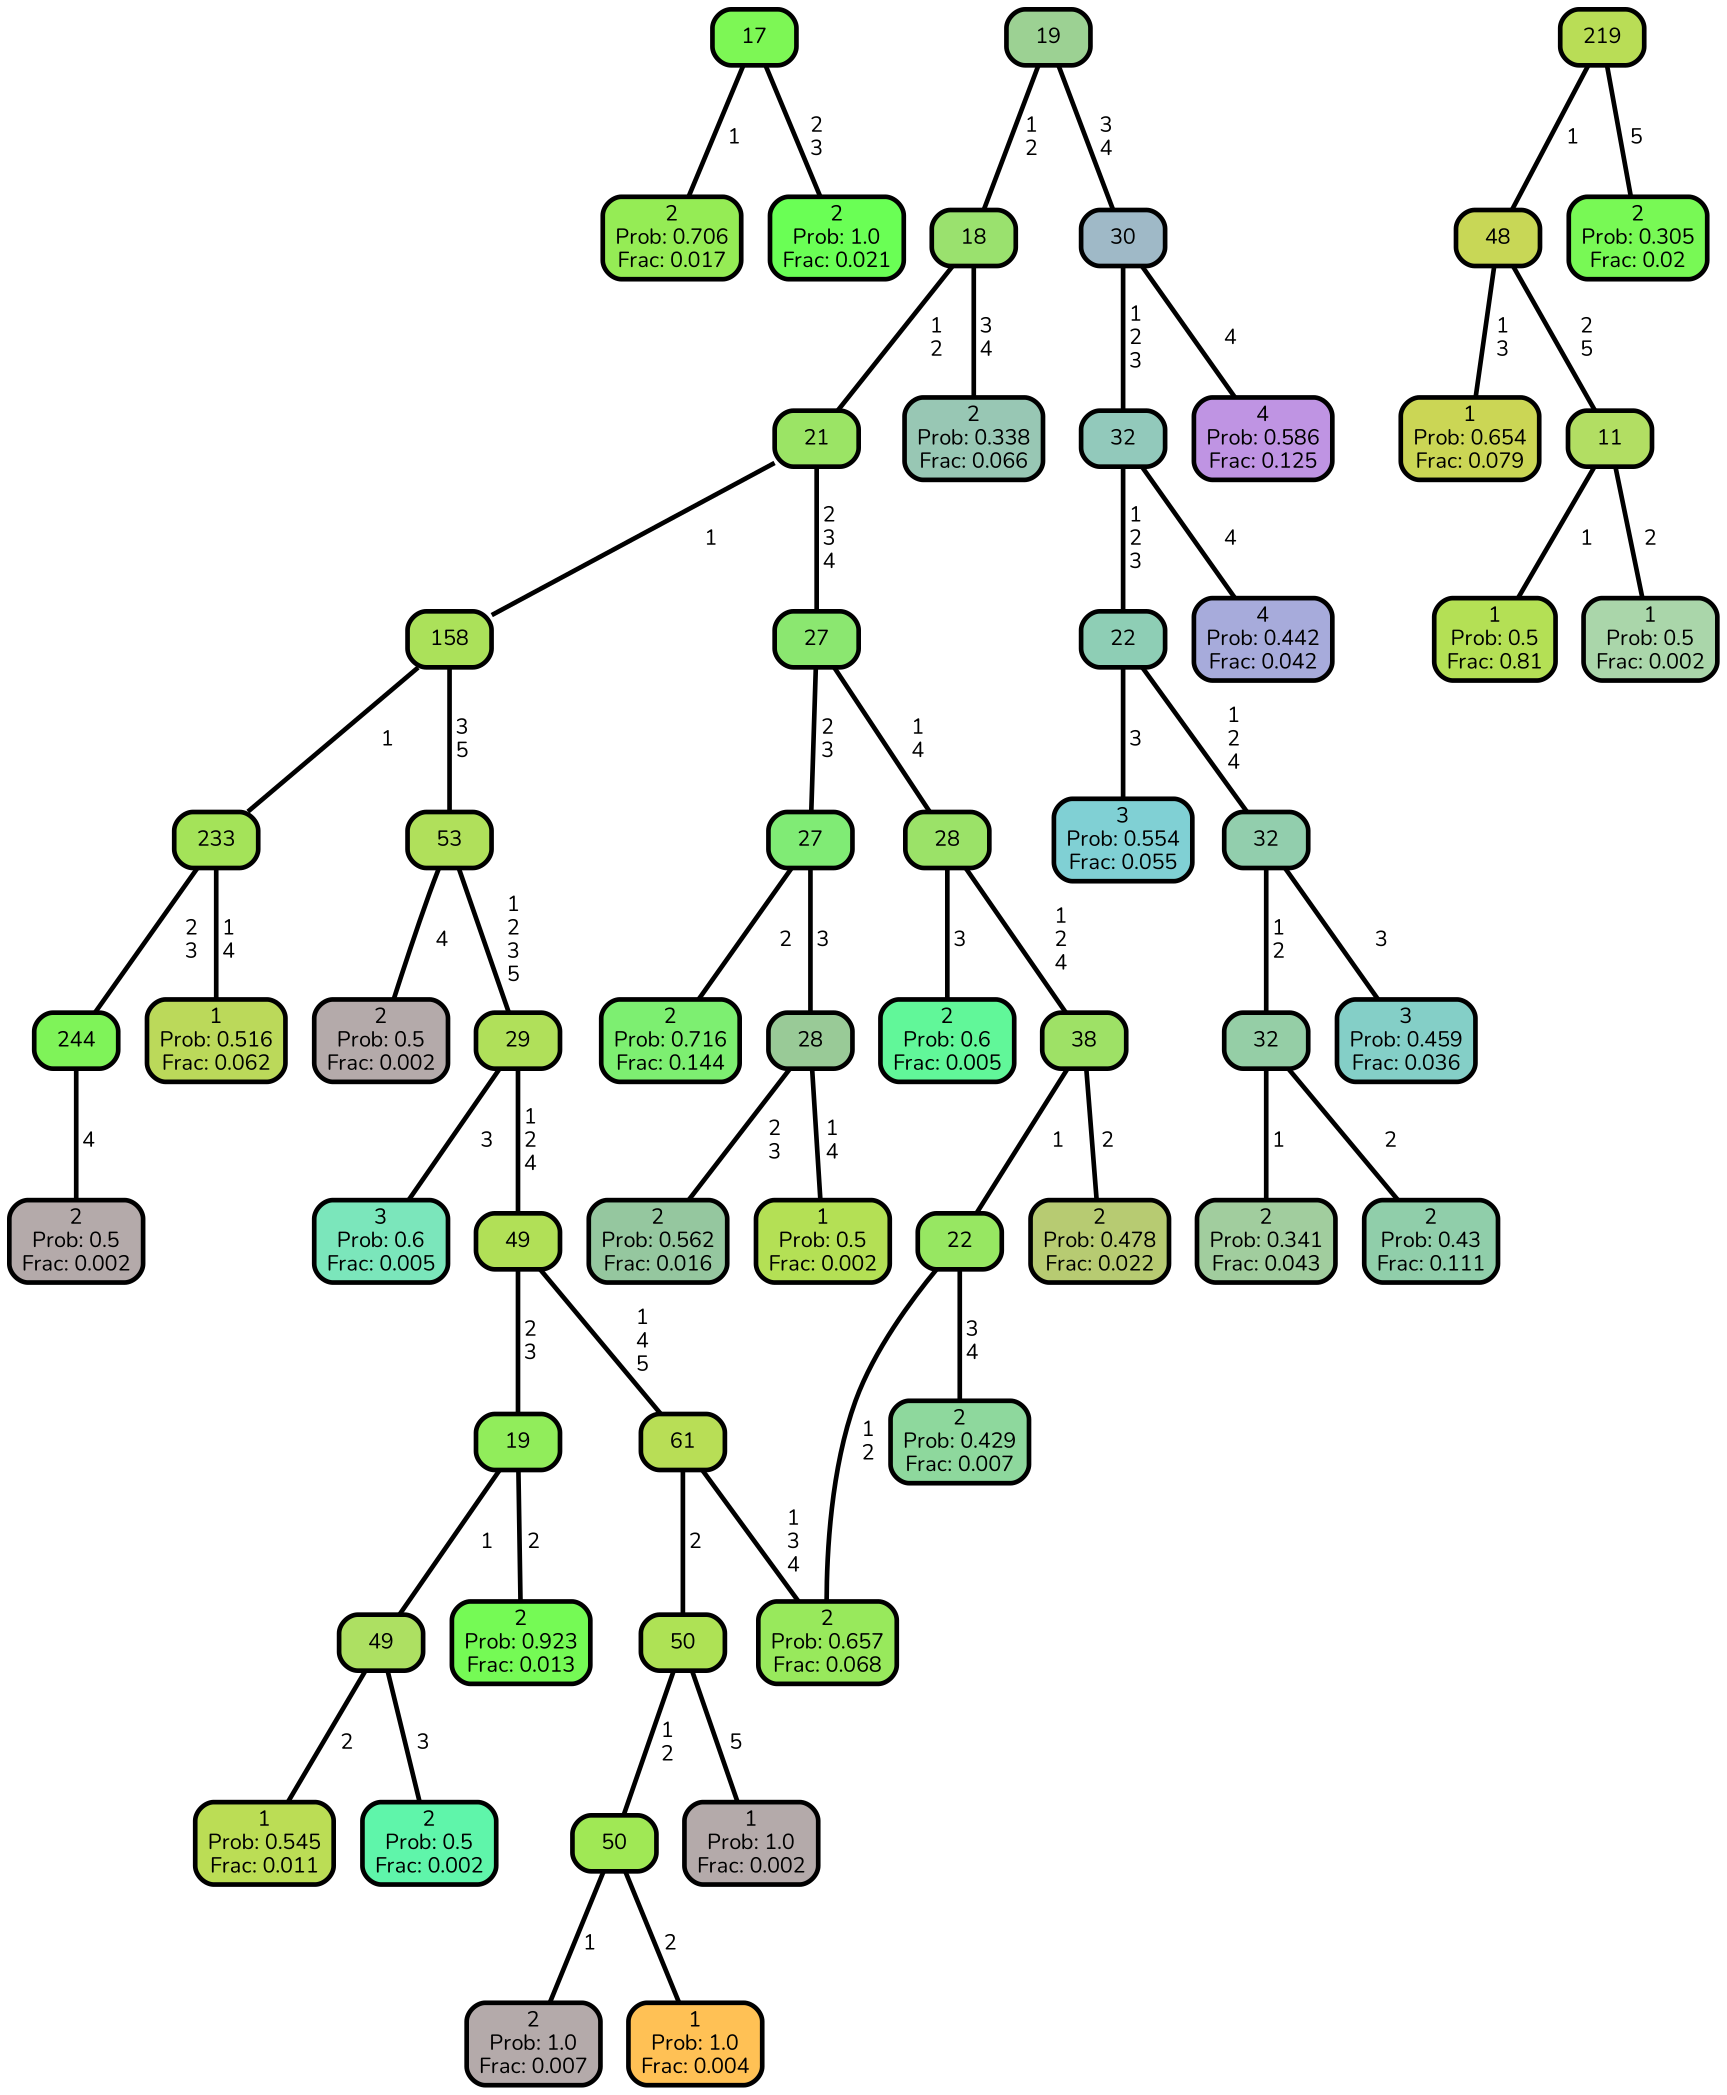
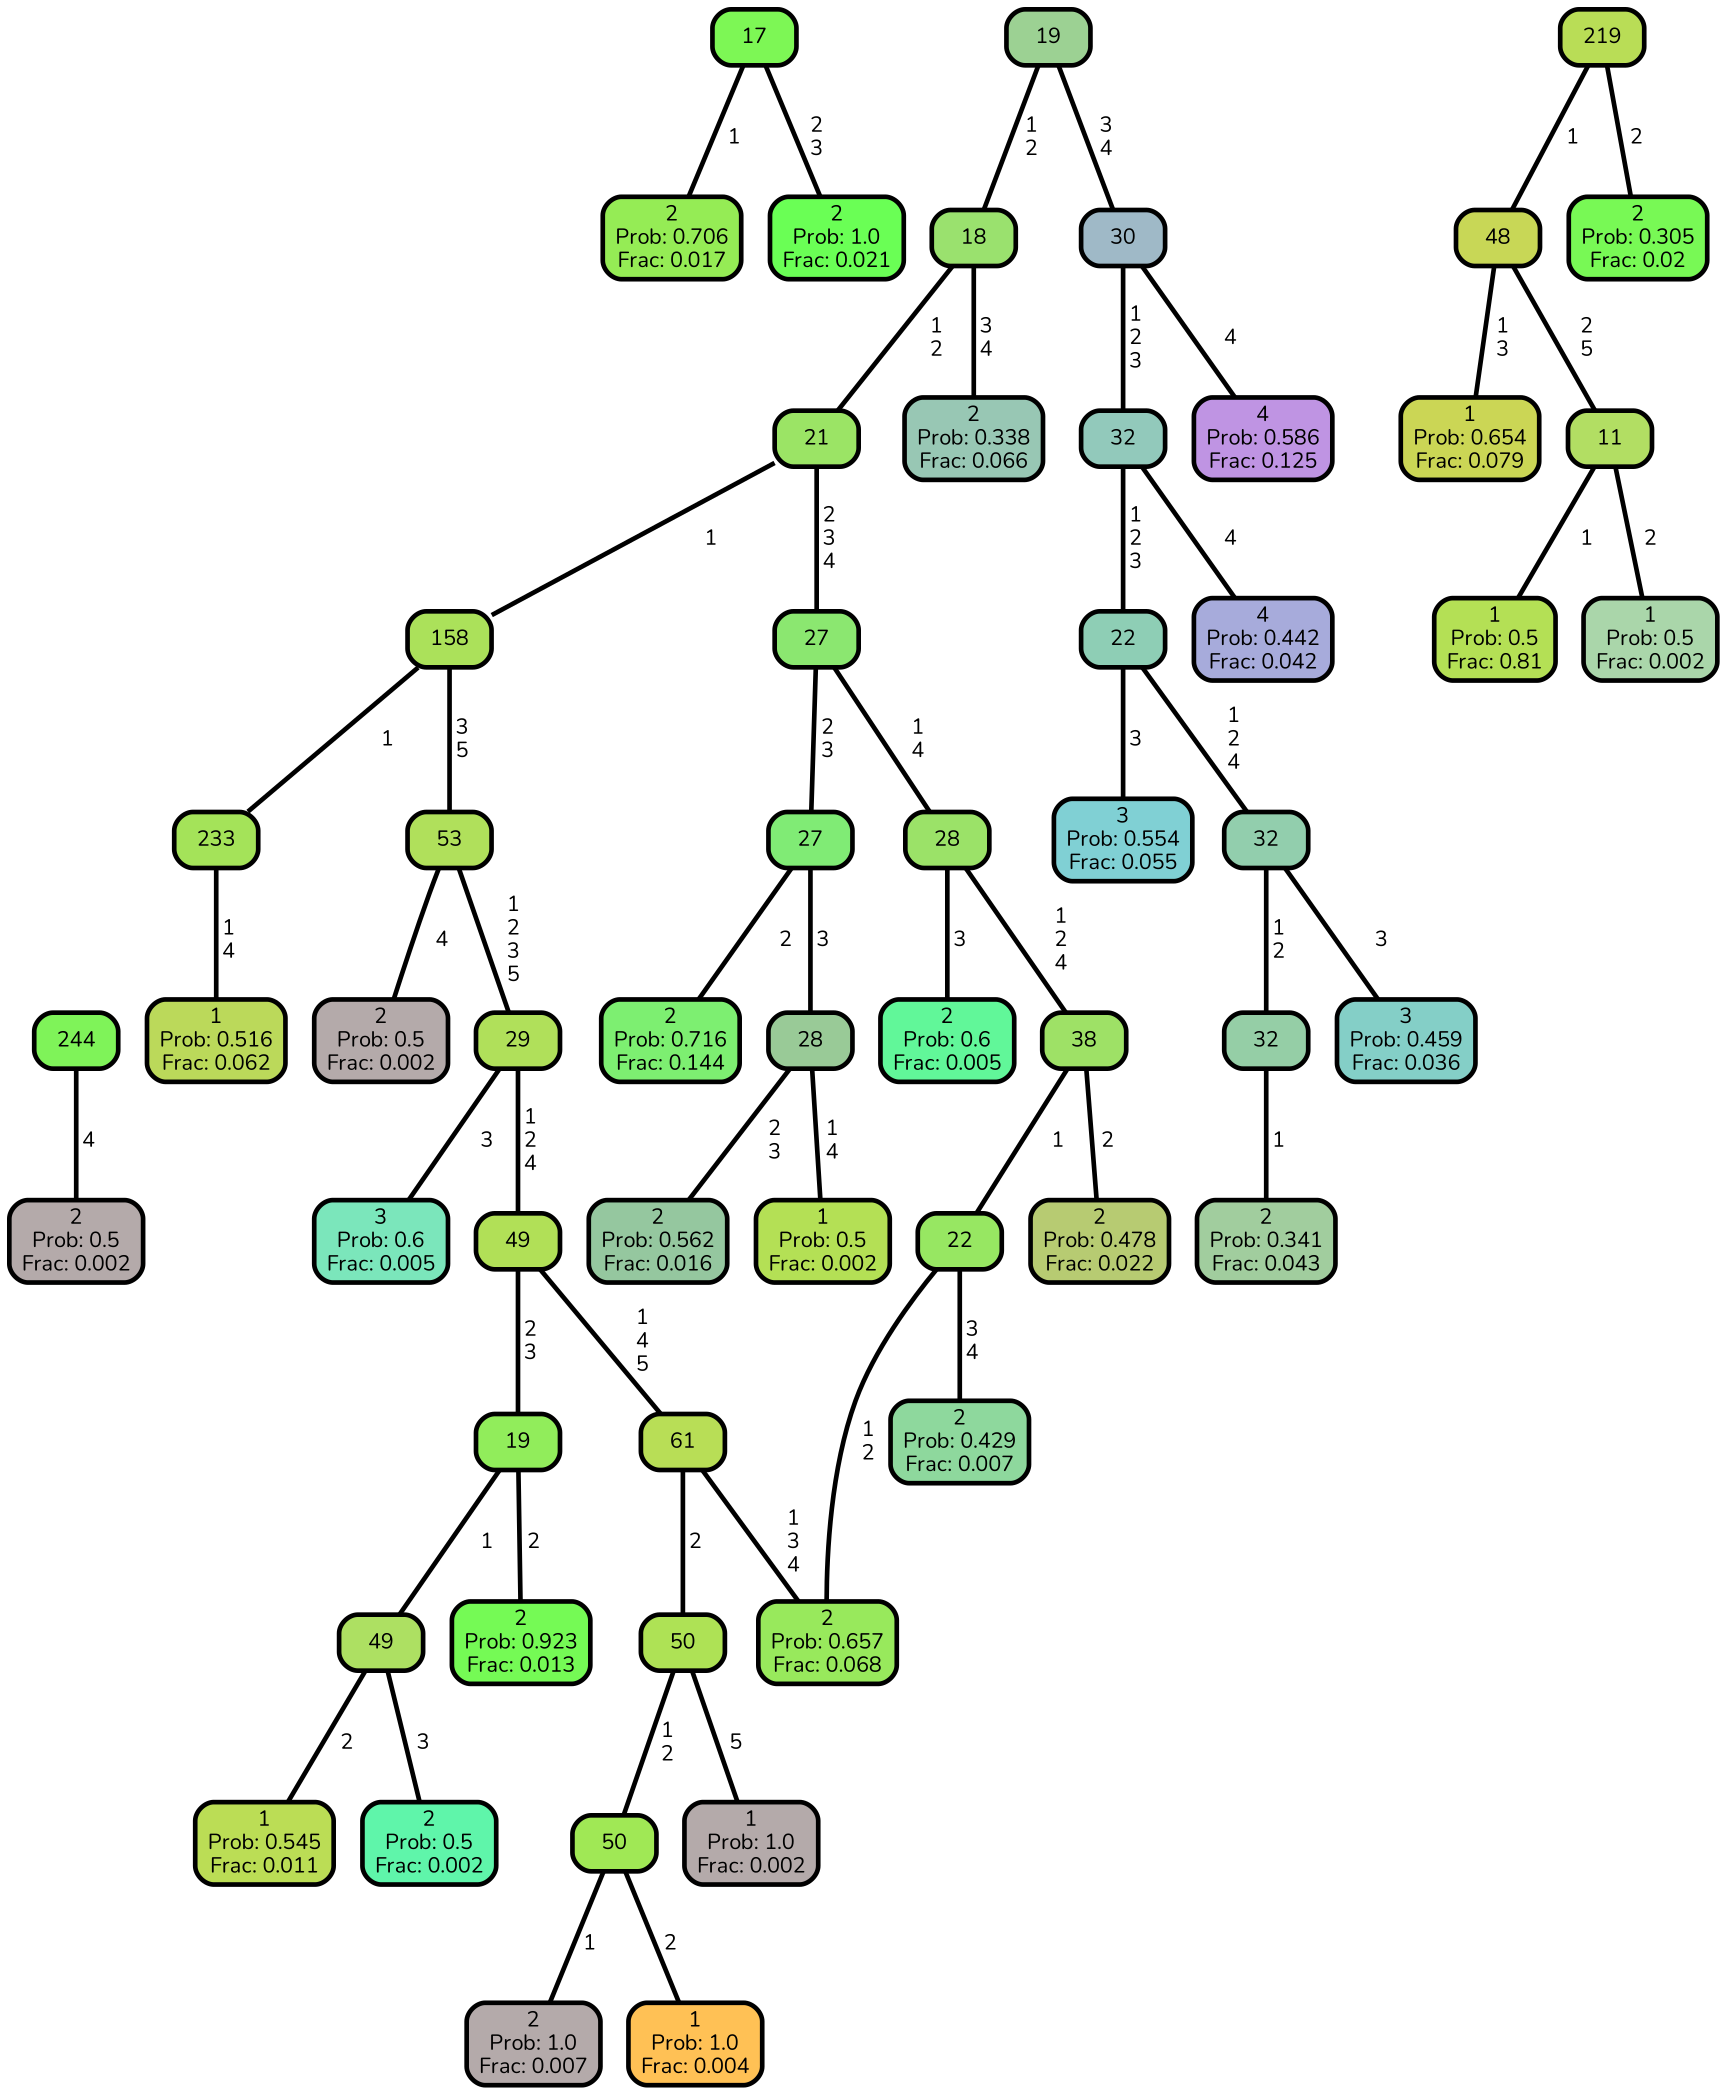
edge "219" -- "2 Prob: 0.305 Frac: 0.02": label " 5" -> " 2"
edge "233" -- "244": removed, label "2 3"
node "2 Prob: 0.43 Frac: 0.111": removed
